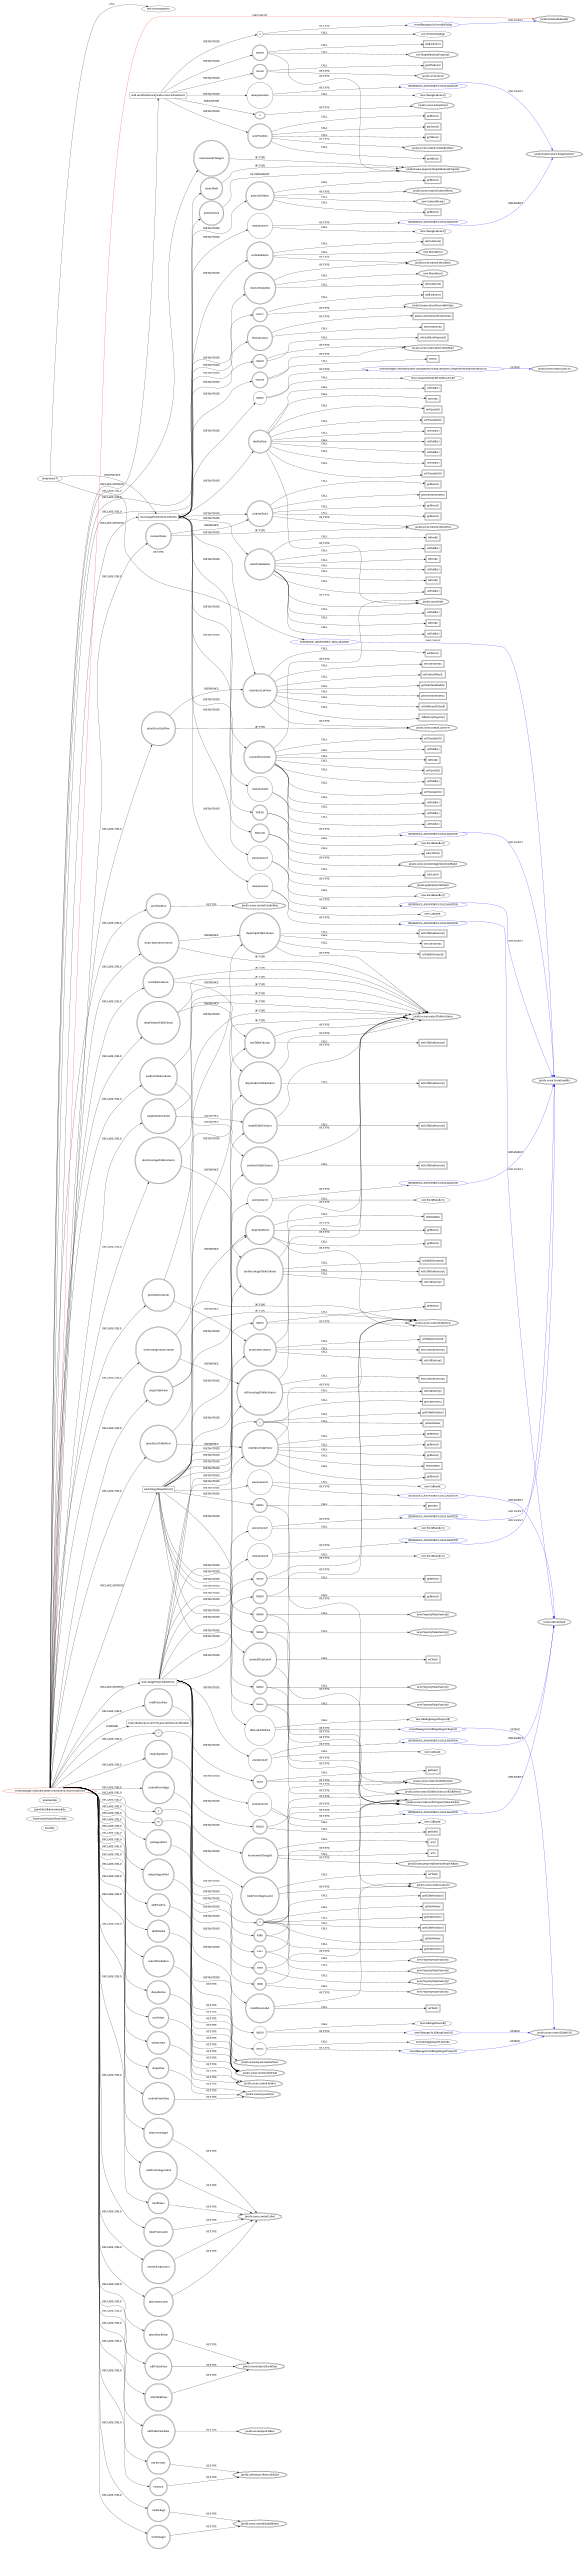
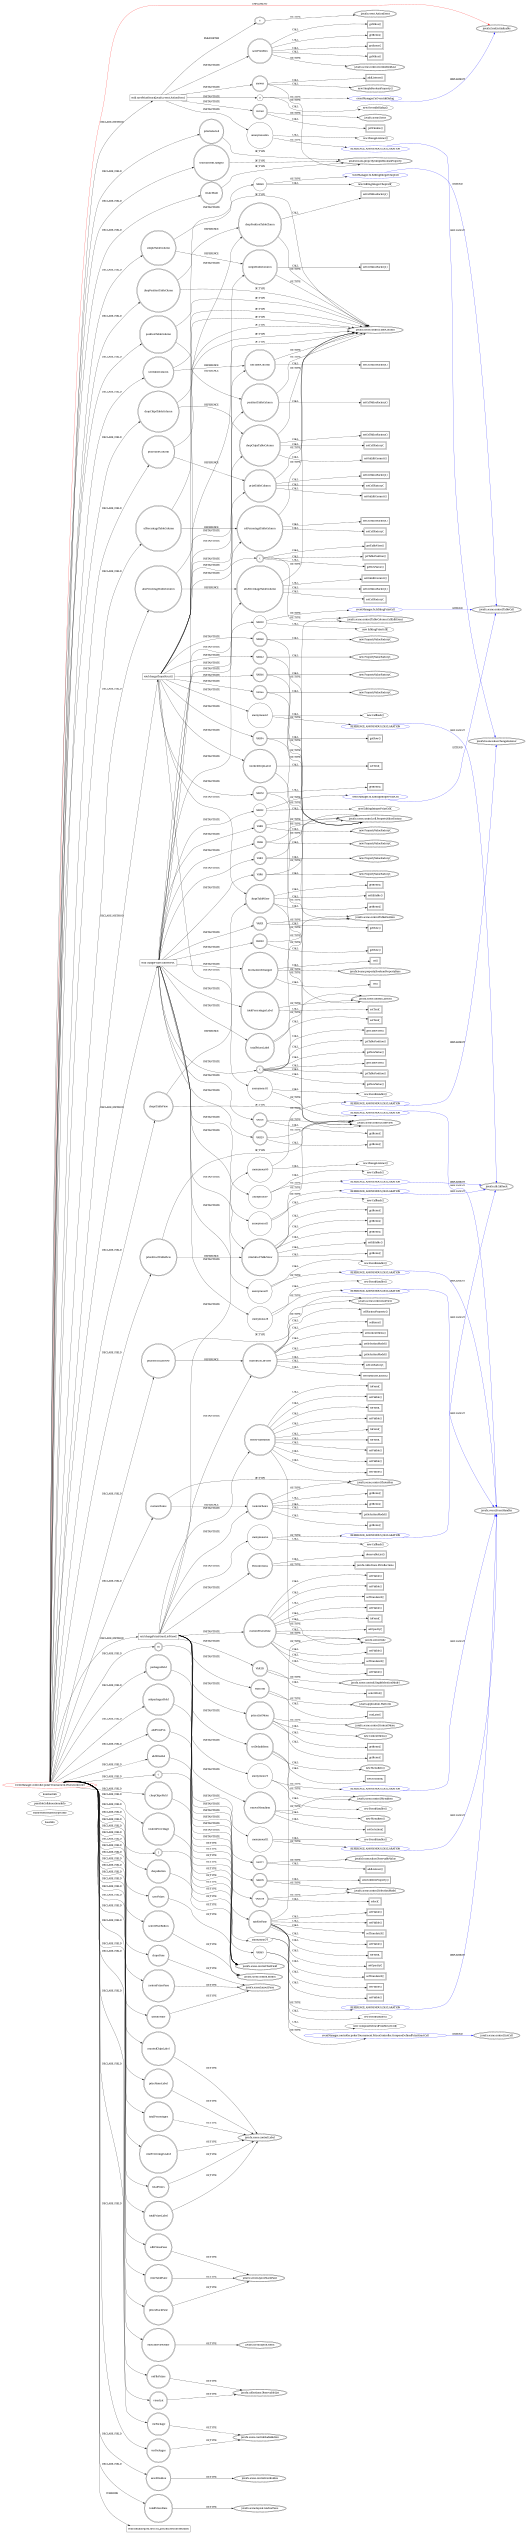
edge "prizeSelected" -> "javafx.beans.property.SimpleBooleanProperty": label "OF_IMPLEMENT" -> "OF_TYPE"
edge "anonymous75" -> "void chargePrizeStructListView()": reversed
node "DECLARATION48": label "DECLARATION48" -> "VAR48"
